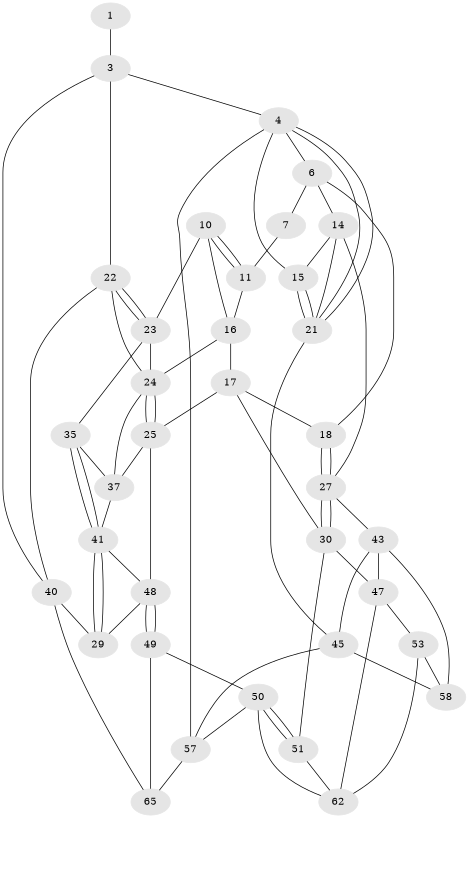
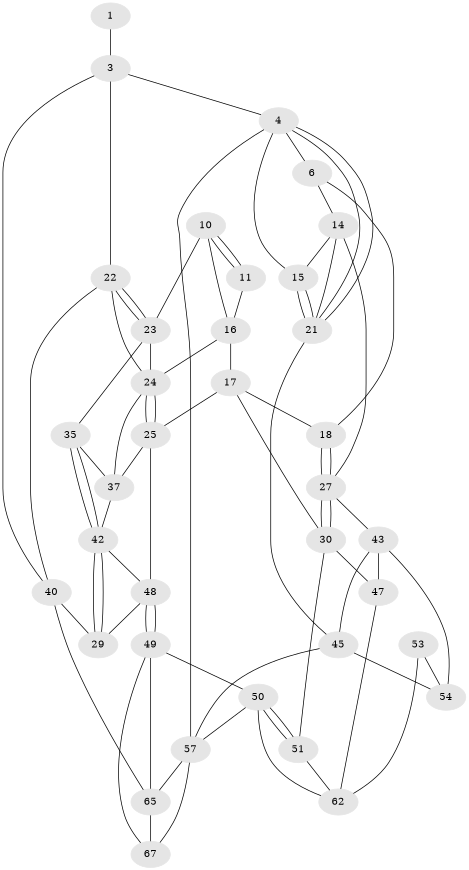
node "7": removed
node "41": label "41" -> "42"
edge "47" -- "53": removed
node "58": label "58" -> "54"
node "67": added
